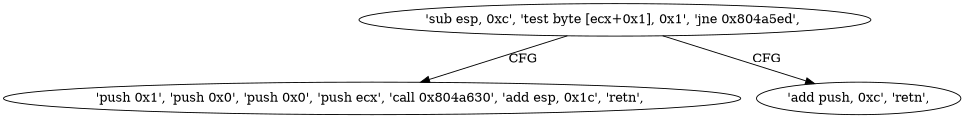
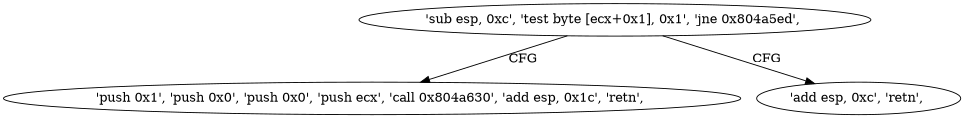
node "'add push, 0xc', 'retn',": label "'add push, 0xc', 'retn'," -> "'add esp, 0xc', 'retn',"
